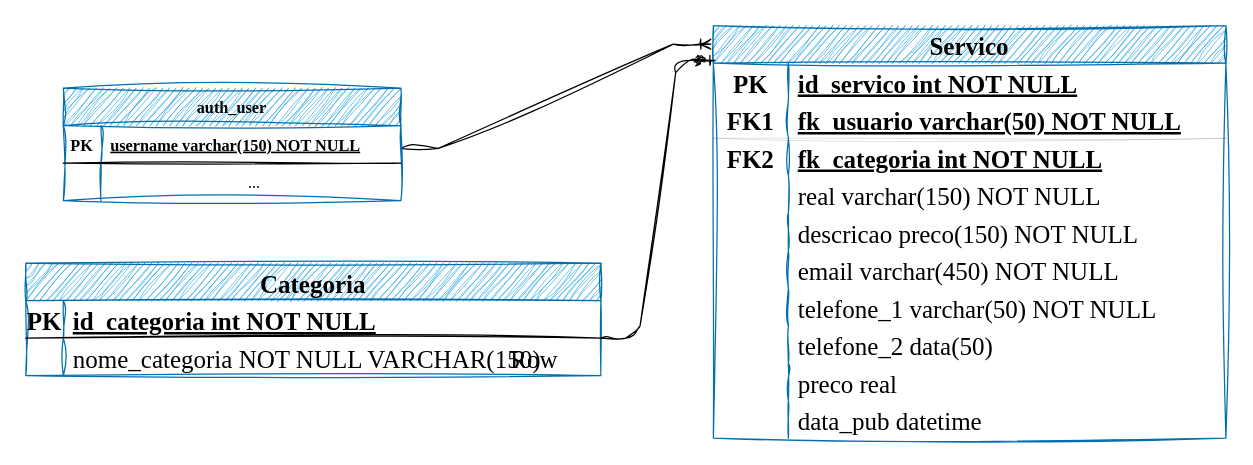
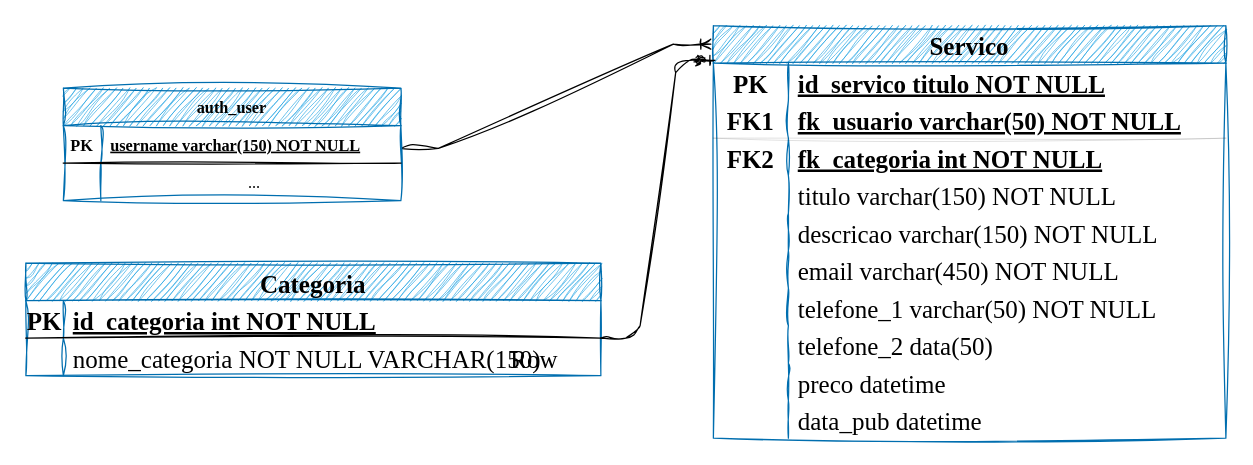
node "id_servico int NOT NULL": label "id_servico int NOT NULL" -> "id_servico titulo NOT NULL"
node "real varchar(150) NOT NULL": label "real varchar(150) NOT NULL" -> "titulo varchar(150) NOT NULL"
node "descricao preco(150) NOT NULL": label "descricao preco(150) NOT NULL" -> "descricao varchar(150) NOT NULL"
node "preco real": label "preco real" -> "preco datetime"
